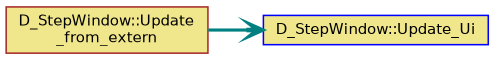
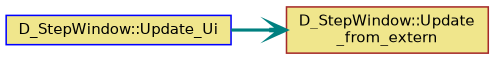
edge "D_StepWindow::Update _from_extern" -> "D_StepWindow::Update_Ui": reversed
